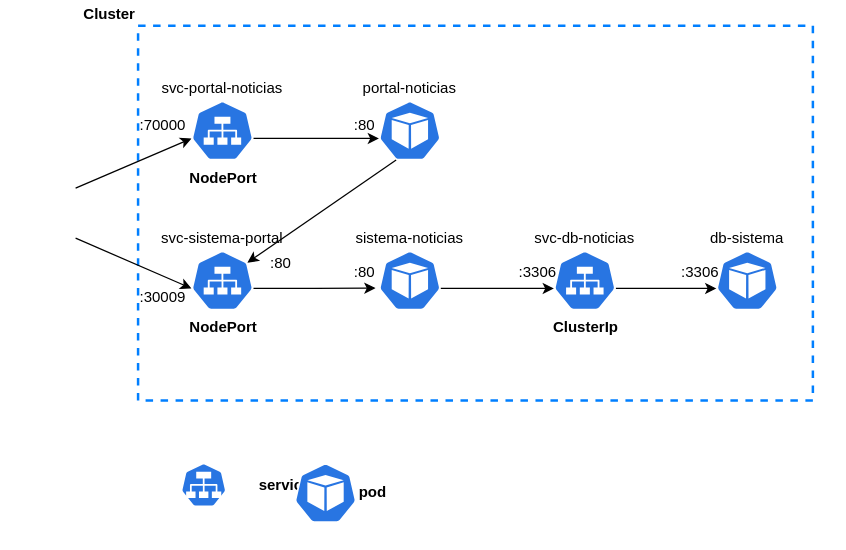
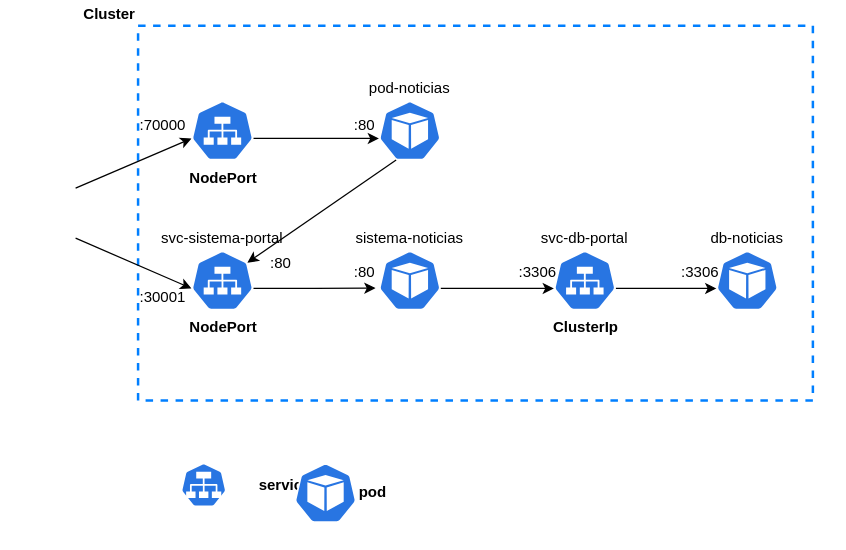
node "svc-portal-noticias": removed
node "portal-noticias": label "portal-noticias" -> "pod-noticias"
node "svc-db-noticias": label "svc-db-noticias" -> "svc-db-portal"
node "db-sistema": label "db-sistema" -> "db-noticias"
node ":30009": label ":30009" -> ":30001"
